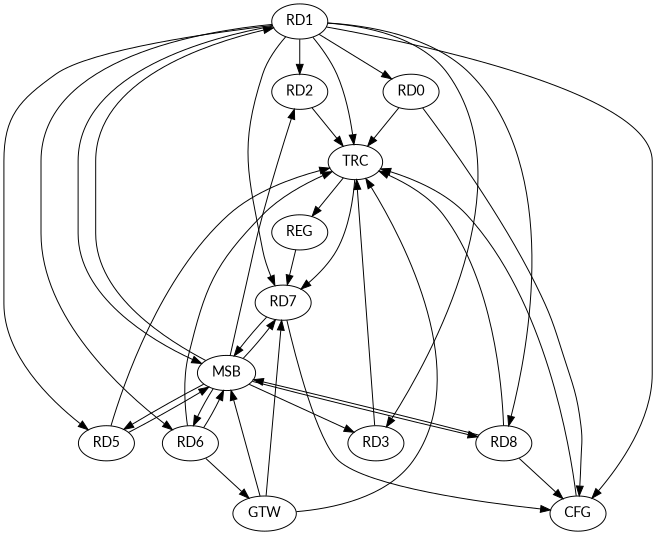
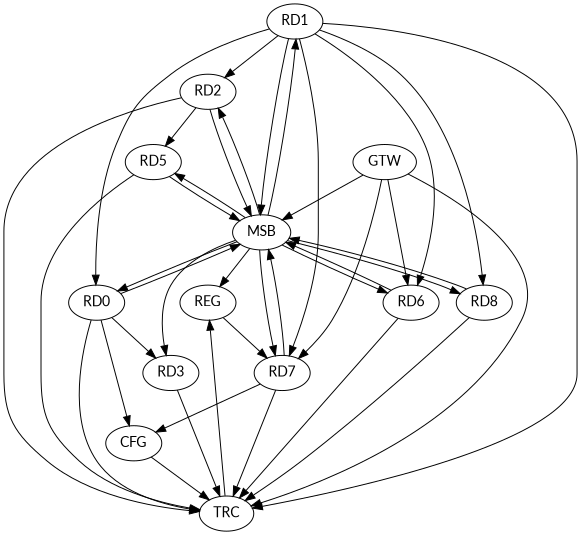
edge "RD1" -> "RD5": now "RD2" -> "RD5"
edge "RD1" -> "CFG": removed
edge "RD2" -> "MSB": added
edge "RD1" -> "RD3": now "RD0" -> "RD3"
edge "TRC" -> "RD7": reversed
edge "MSB" -> "RD0": added
edge "MSB" -> "REG": added
edge "RD0" -> "MSB": added
edge "RD6" -> "GTW": reversed
edge "RD8" -> "CFG": removed
